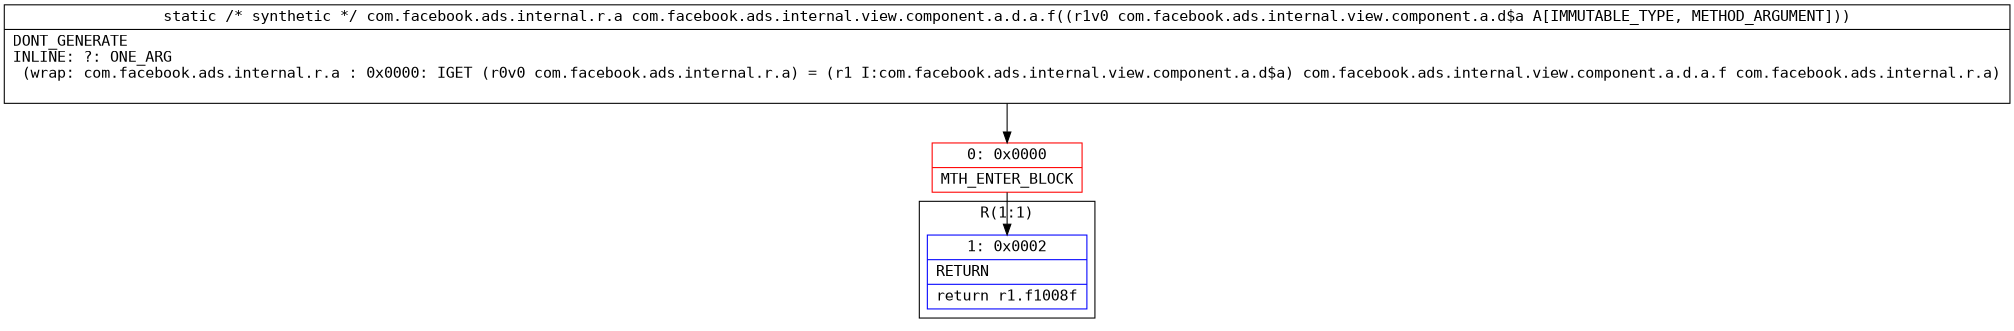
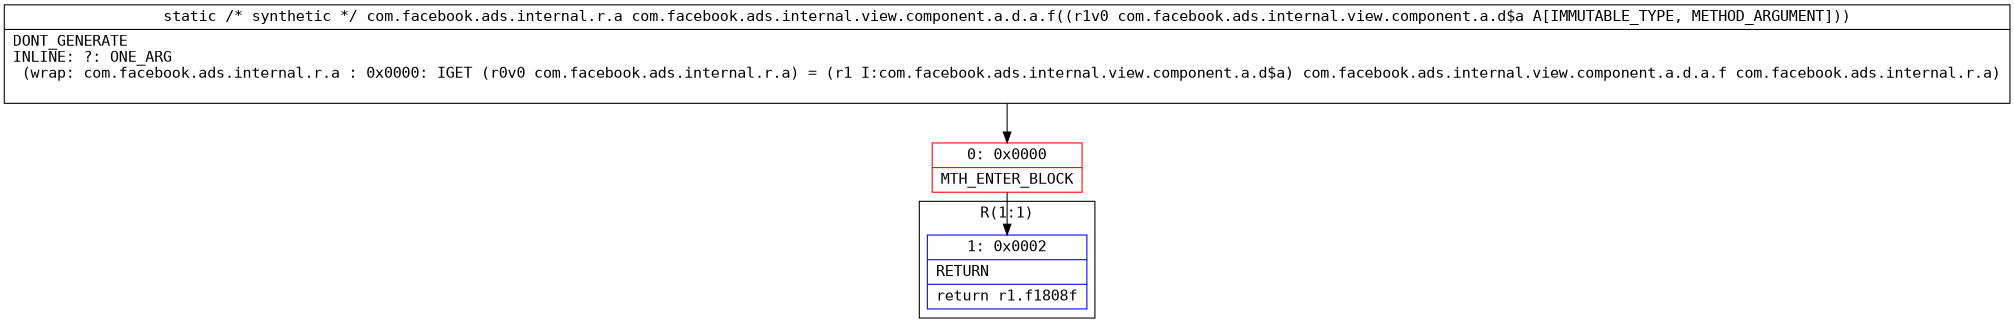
node "1: 0x0002": text "return r1.f1008f" -> "return r1.f1808f"
